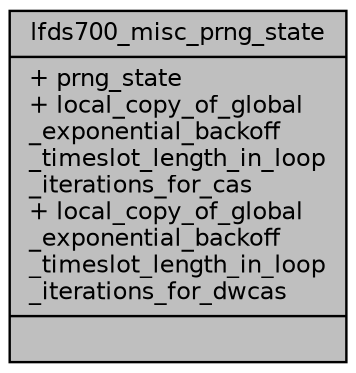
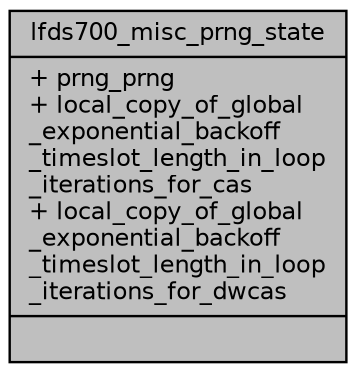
node "lfds700_misc_prng_state": text "+ prng_state" -> "+ prng_prng"
